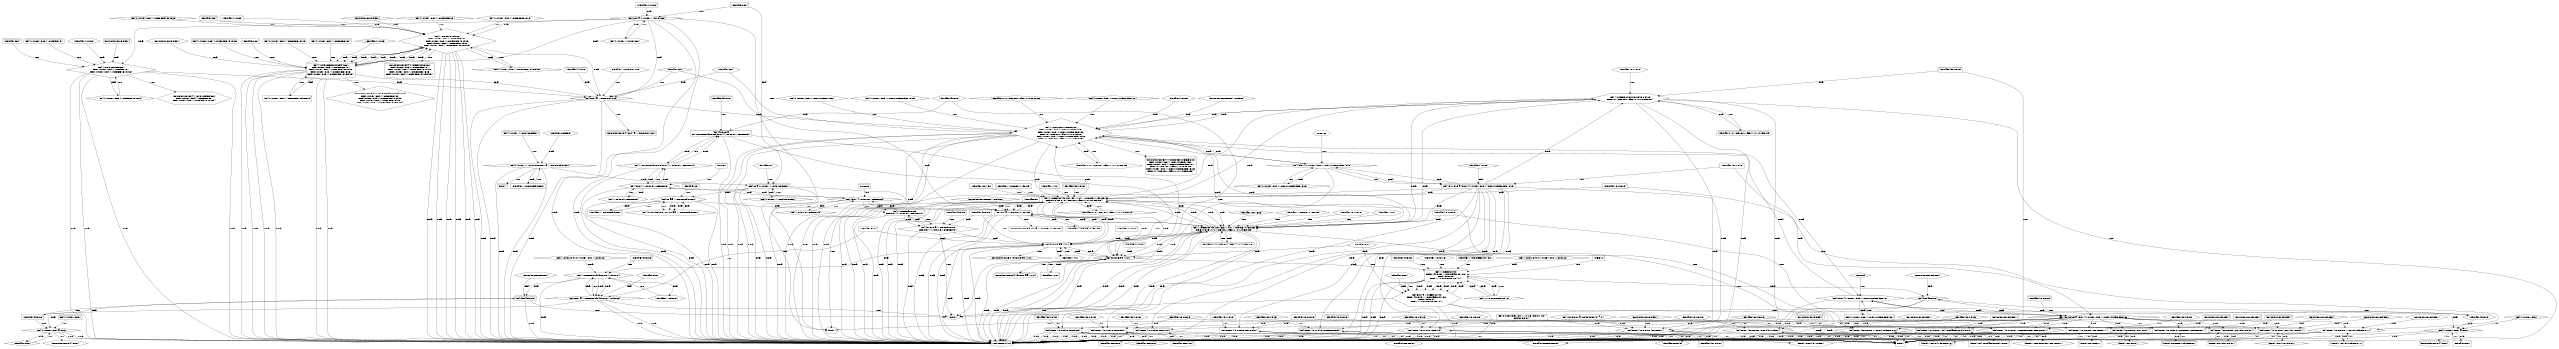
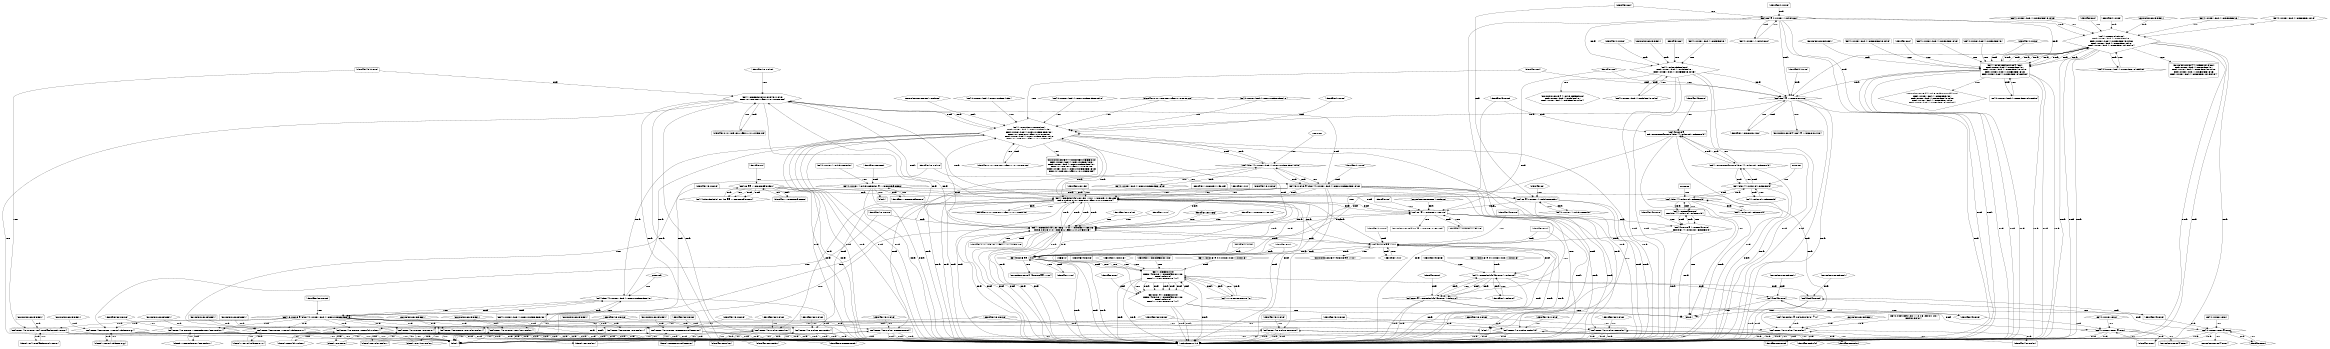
edge "(Call,pool != KVP_POOL_AUTO)" -> "(Identifier,KVP_POOL_AUTO)": added, label "CFG:"
edge "(Call,op = hv_msg->kvp_hdr.operation)" -> "(Call,op == KVP_OP_REGISTER1)": reversed
node "(Call,strcpy(key_value, os_major))": shape note -> cylinder
